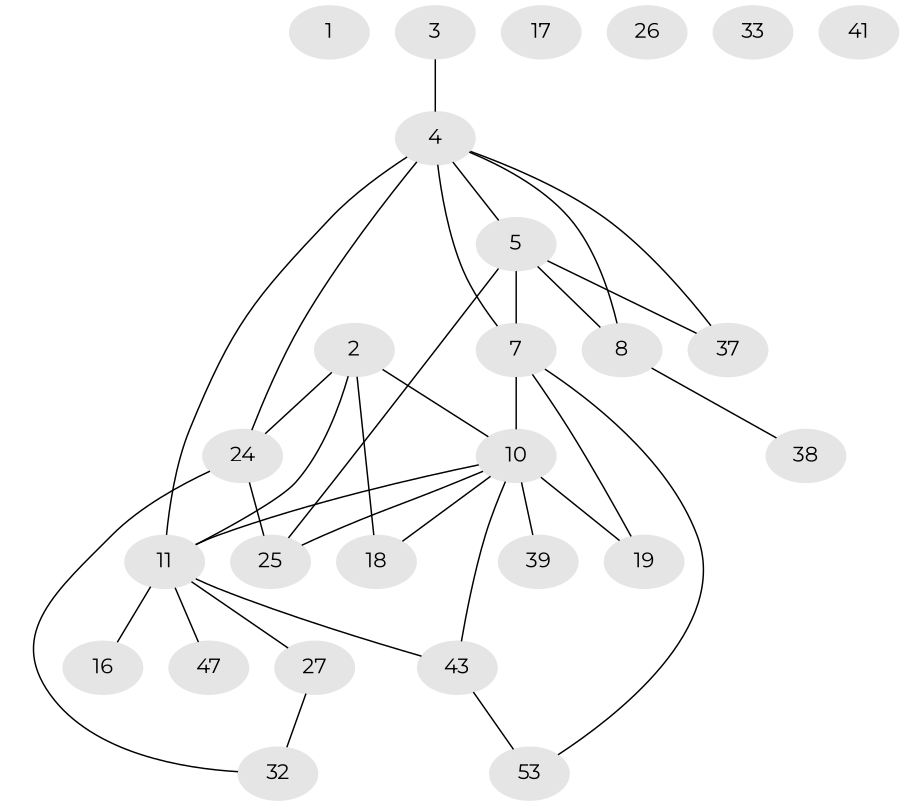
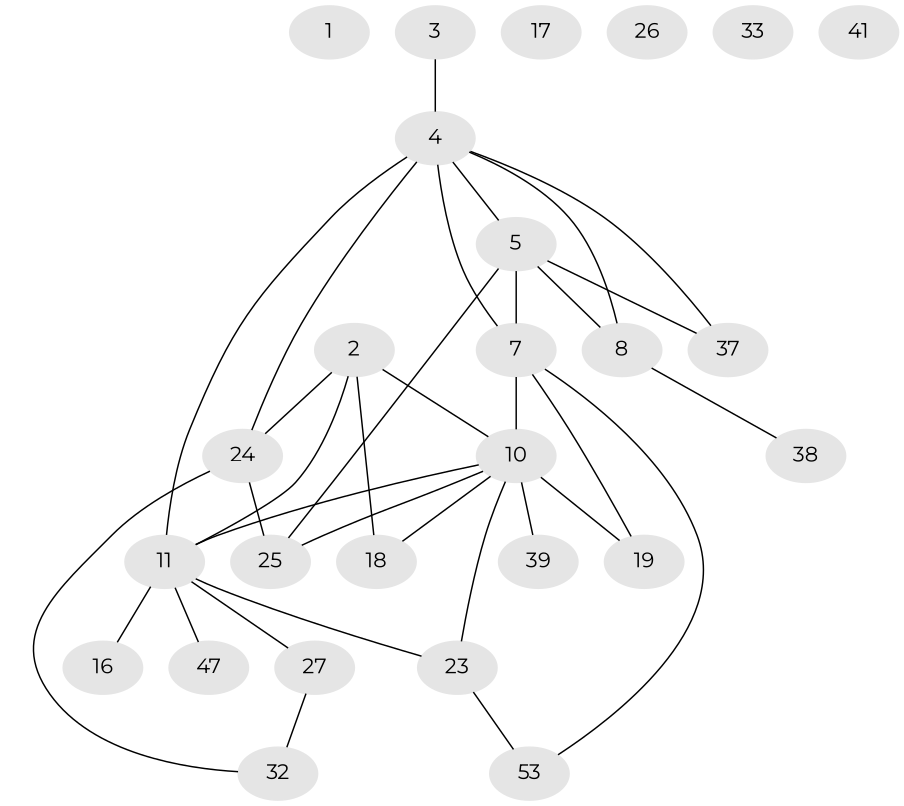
node "43": label "43" -> "23"
